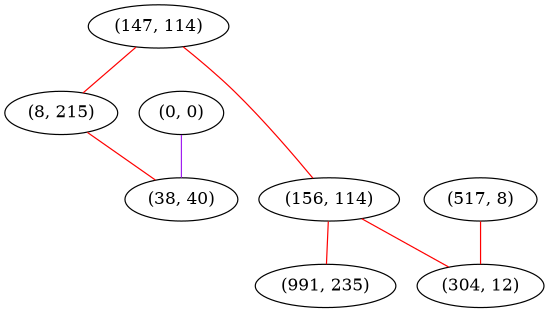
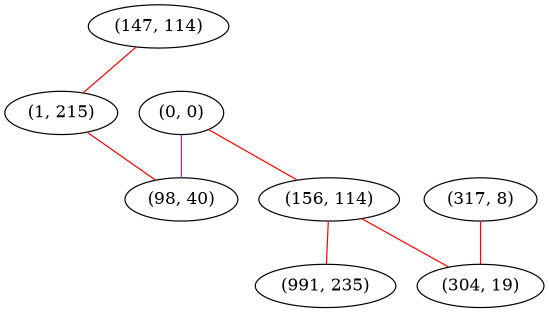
edge "(147, 114)" -- "(156, 114)": now "(0, 0)" -- "(156, 114)"
node "(8, 215)": label "(8, 215)" -> "(1, 215)"
node "(38, 40)": label "(38, 40)" -> "(98, 40)"
node "(517, 8)": label "(517, 8)" -> "(317, 8)"
node "(304, 12)": label "(304, 12)" -> "(304, 19)"
